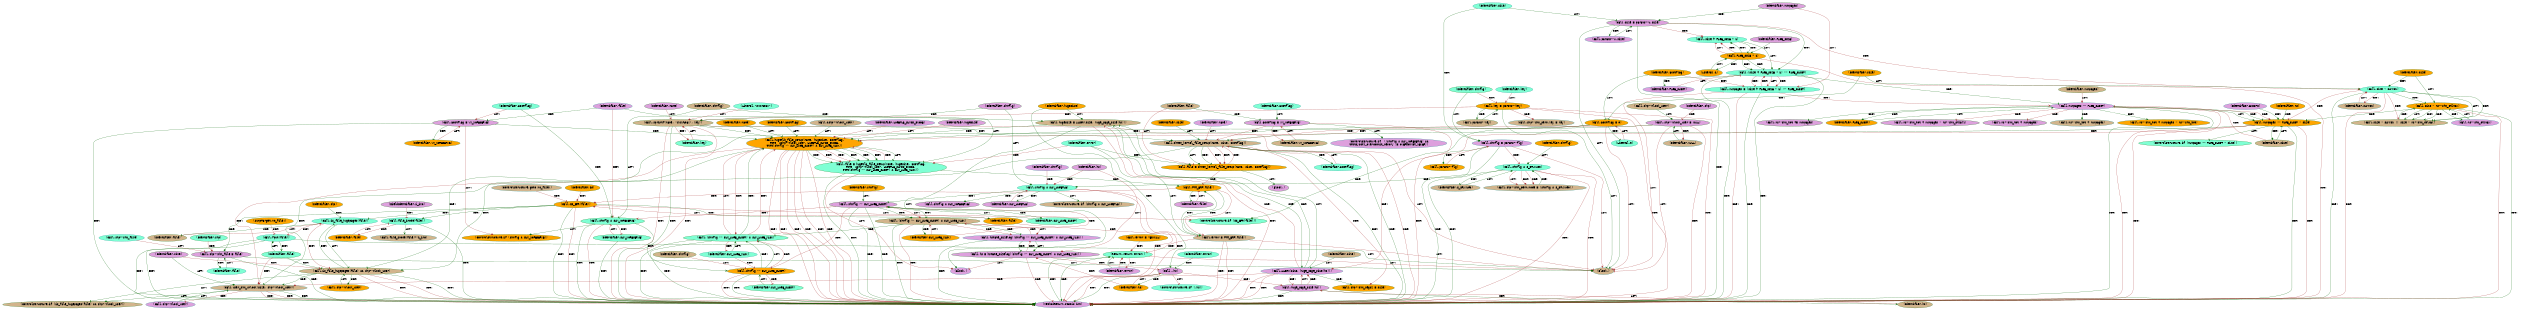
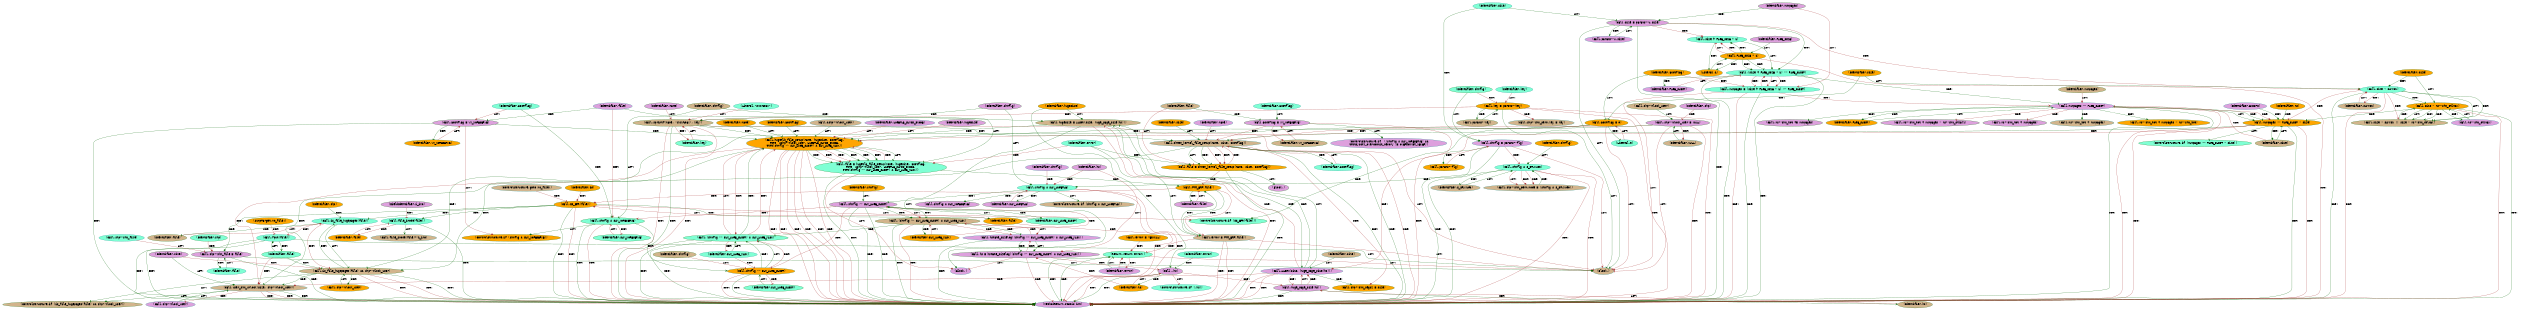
edge "(Call,size + PAGE_SIZE - 1)" -> "(Call,PAGE_SIZE - 1)": now "(Call,size + PAGE_SIZE - 1)" -> "(Literal,1)"
edge "(Identifier,SHM_NORESERVE)" -> "(MethodReturn,static int)": now "(Call,file = shmem_kernel_file_setup(name, size, acctflag))" -> "(MethodReturn,static int)"
